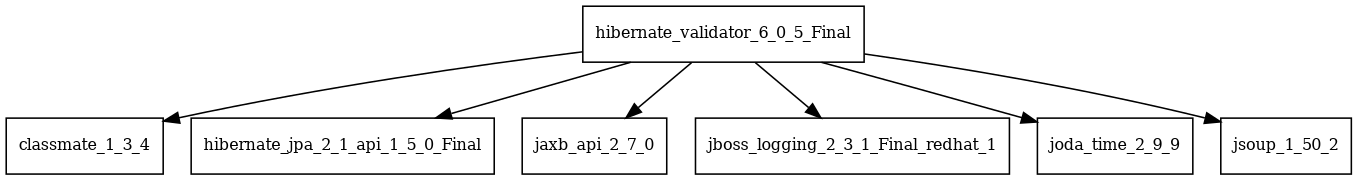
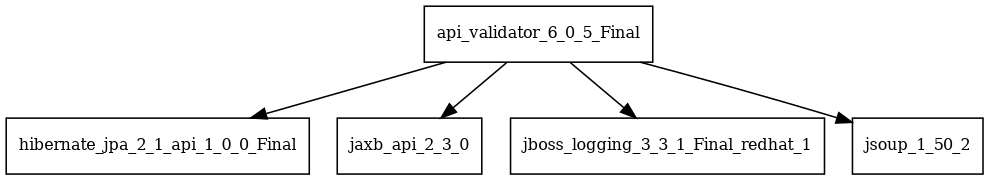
node "hibernate_validator_6_0_5_Final": label "hibernate_validator_6_0_5_Final" -> "api_validator_6_0_5_Final"
node "classmate_1_3_4": removed
node "hibernate_jpa_2_1_api_1_5_0_Final": label "hibernate_jpa_2_1_api_1_5_0_Final" -> "hibernate_jpa_2_1_api_1_0_0_Final"
node "jaxb_api_2_7_0": label "jaxb_api_2_7_0" -> "jaxb_api_2_3_0"
node "jboss_logging_2_3_1_Final_redhat_1": label "jboss_logging_2_3_1_Final_redhat_1" -> "jboss_logging_3_3_1_Final_redhat_1"
node "joda_time_2_9_9": removed
